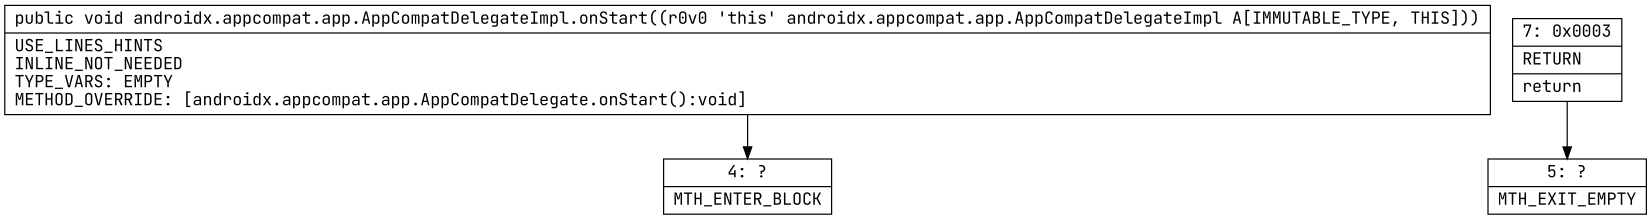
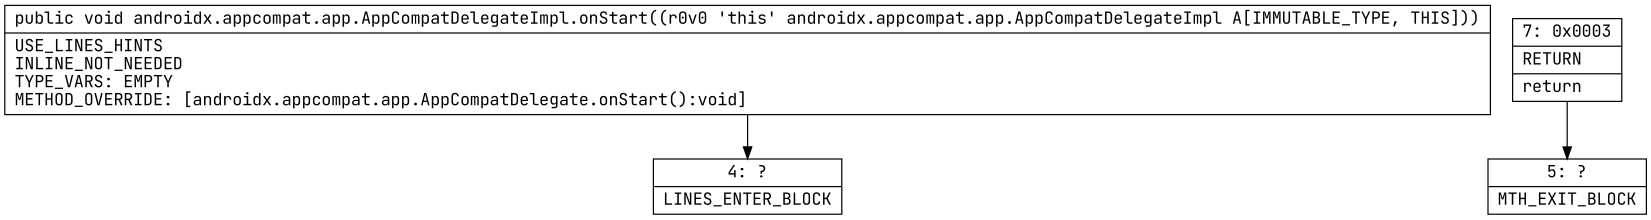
node "4: ?": text "MTH_ENTER_BLOCK" -> "LINES_ENTER_BLOCK"
node "5: ?": text "MTH_EXIT_EMPTY" -> "MTH_EXIT_BLOCK"
